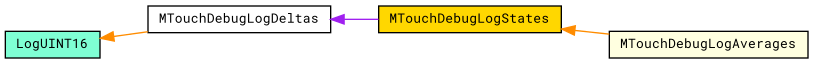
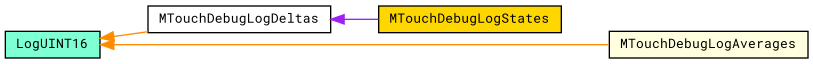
edge "MTouchDebugLogAverages" -> "MTouchDebugLogStates": now "MTouchDebugLogAverages" -> "LogUINT16"
